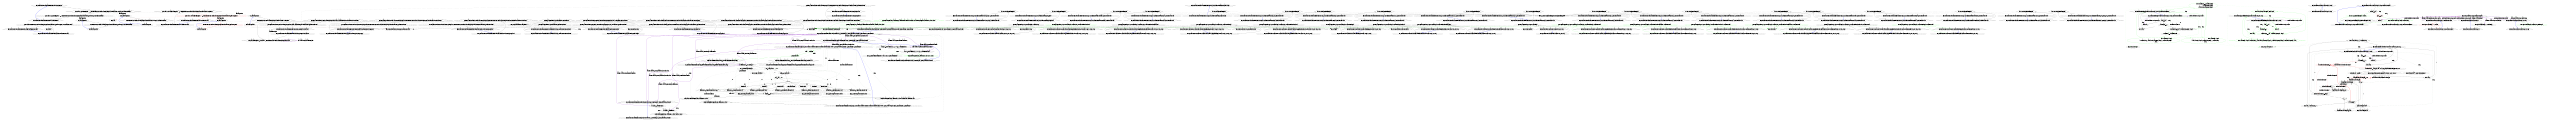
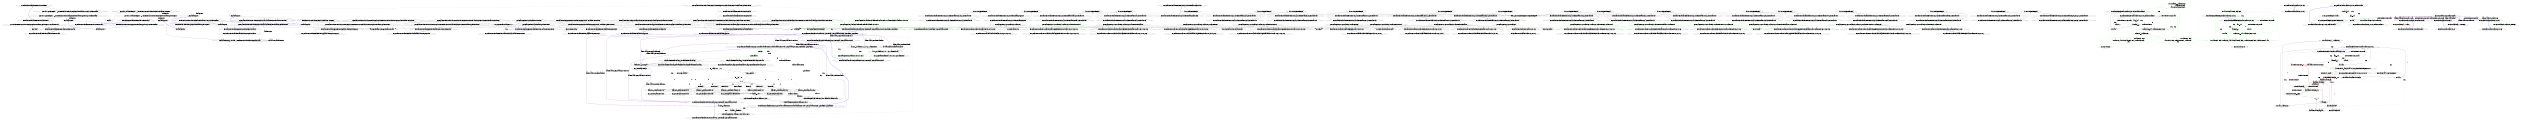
node "tense == Truncator.Past": label "tense == Truncator.Past" -> "tense == Tense.Past"
node "Entry System.TimeSpan.FromMilliseconds(double)": added
node "Entry System.TimeSpan.FromSeconds(culture)": label "Entry System.TimeSpan.FromSeconds(culture)" -> "Entry System.TimeSpan.FromSeconds(double)"
